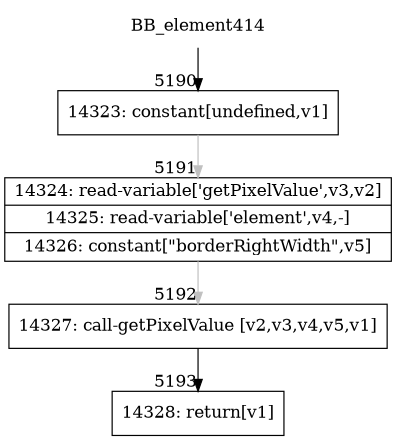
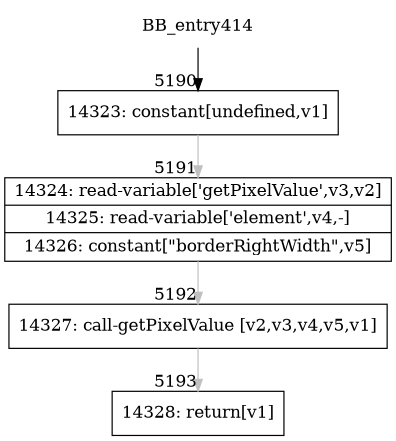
node "BB_element414": label "BB_element414" -> "BB_entry414"
edge "14327: call-getPixelValue [v2,v3,v4,v5,v1]" -> "14328: return[v1]": color black -> gray
